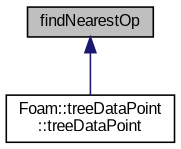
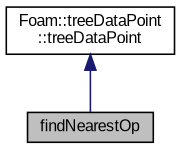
edge "Foam::treeDataPoint ::treeDataPoint" -> "findNearestOp": reversed
